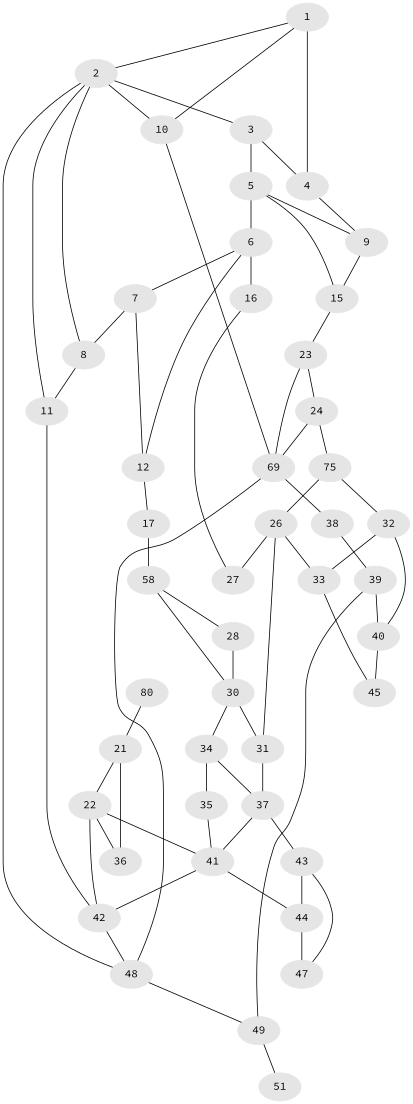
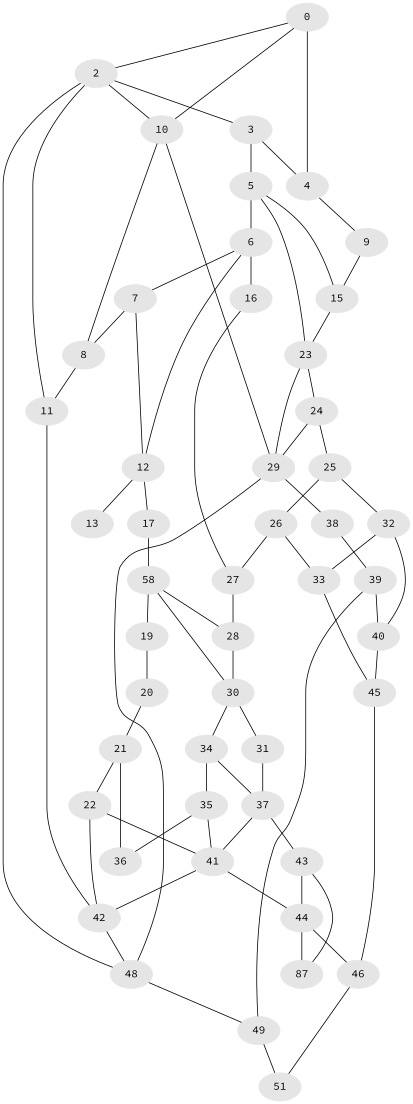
node "1": label "1" -> "0"
edge "2" -- "8": now "10" -- "8"
edge "5" -- "9": now "5" -- "23"
node "69": label "69" -> "29"
node "75": label "75" -> "25"
node "13": added
edge "27" -- "28": added
edge "26" -- "31": removed
node "19": added
node "80": label "80" -> "20"
edge "22" -- "36": now "35" -- "36"
node "47": label "47" -> "87"
node "46": added
